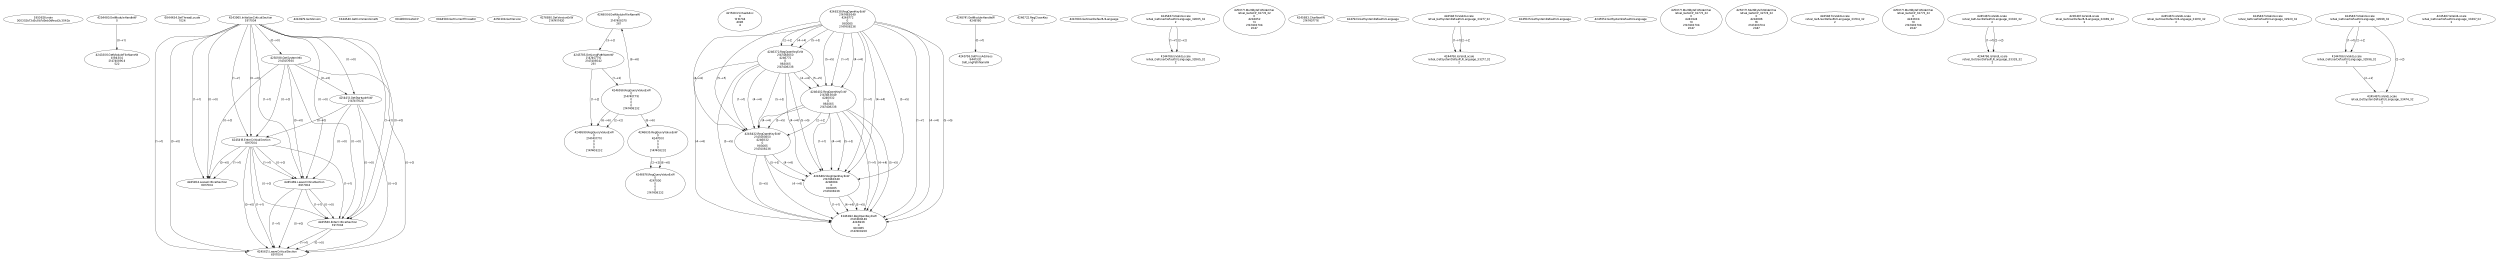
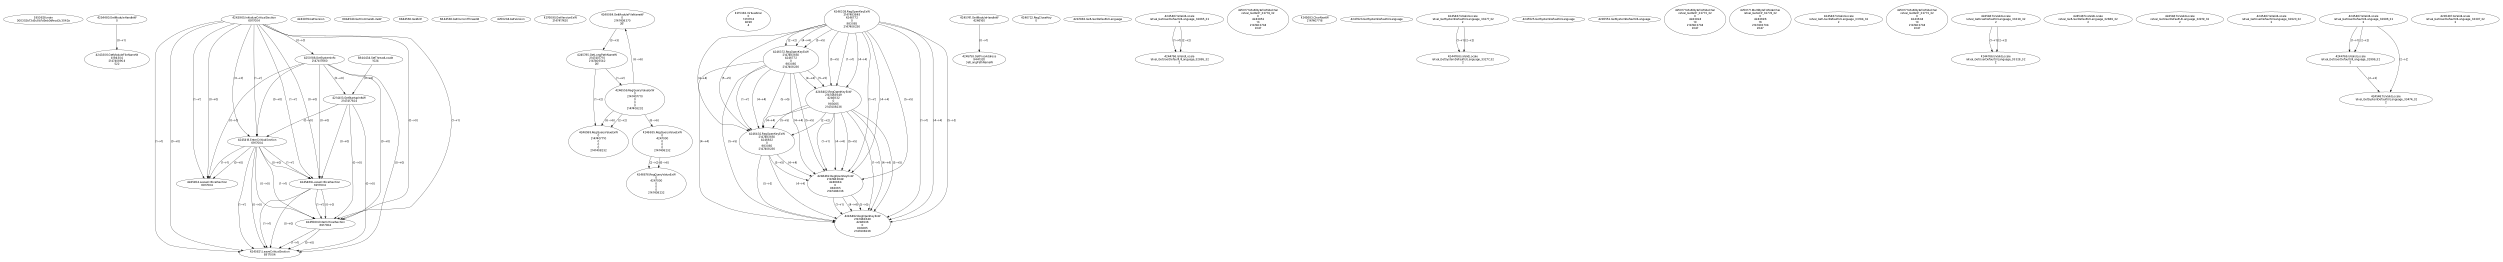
edge "4243965.InitializeCriticalSection 6917004" -> "4214413.GetStartupInfoW 2147417624": now "6844434.SetThreadLocale 1024" -> "4214413.GetStartupInfoW 2147417624"
